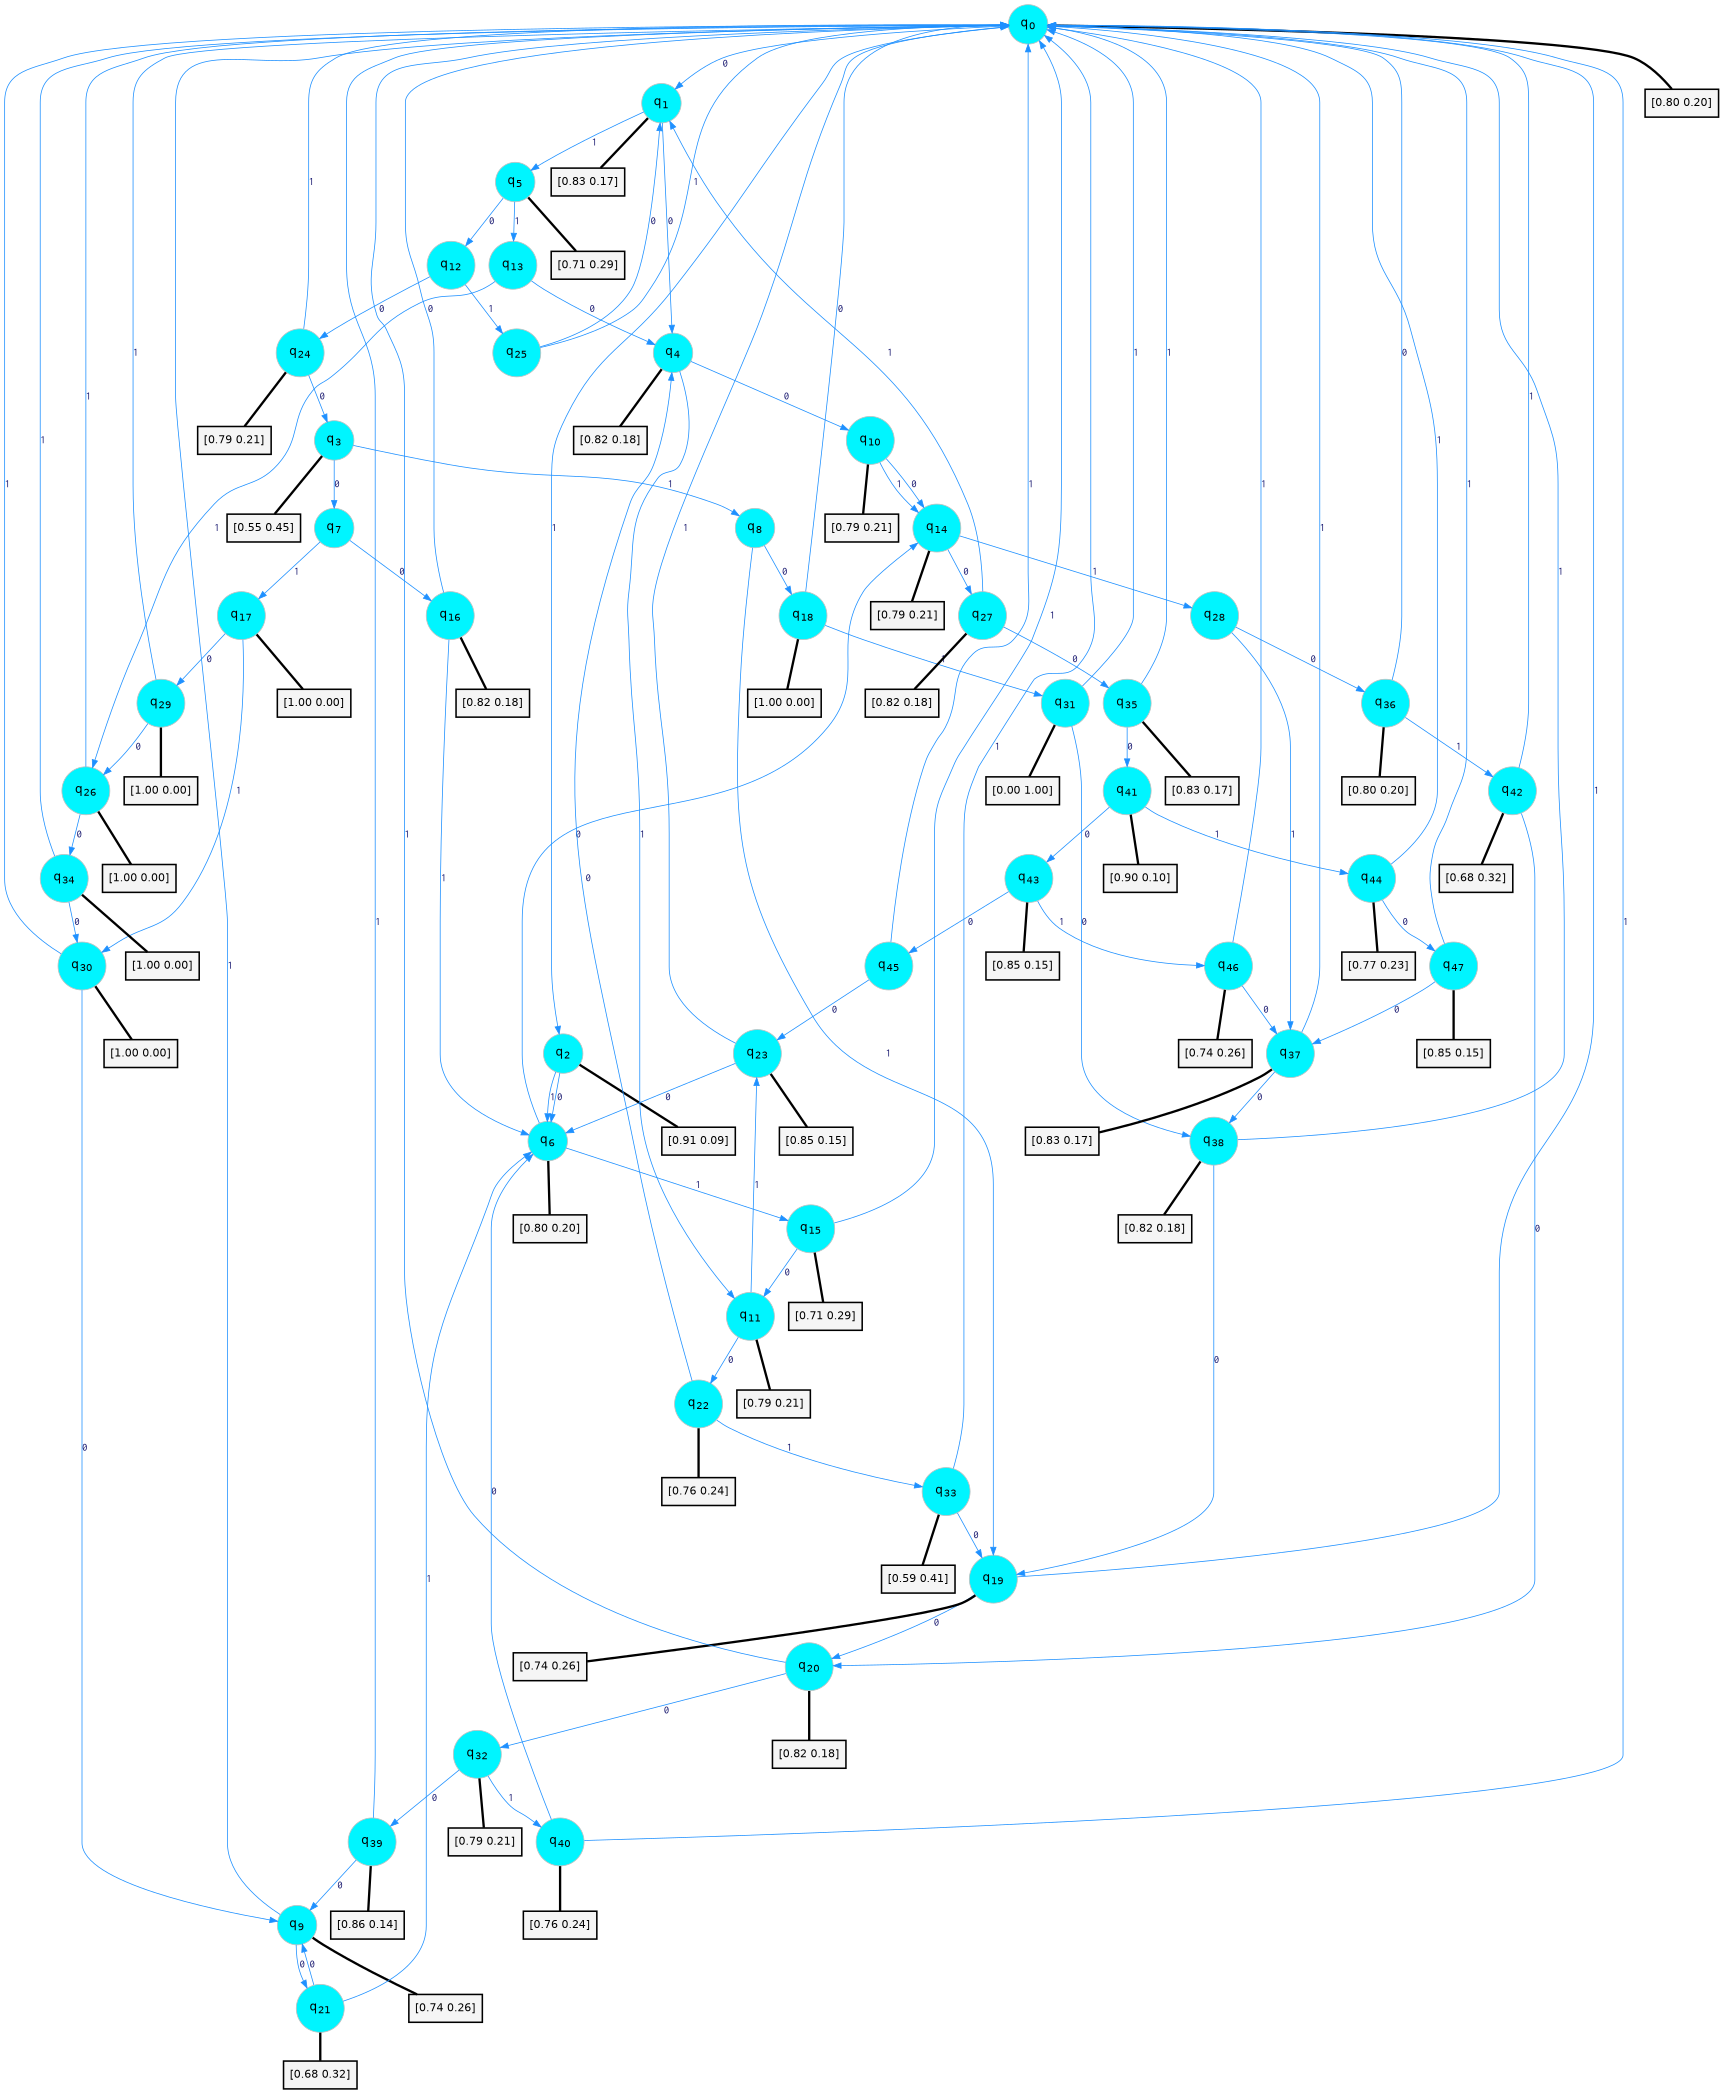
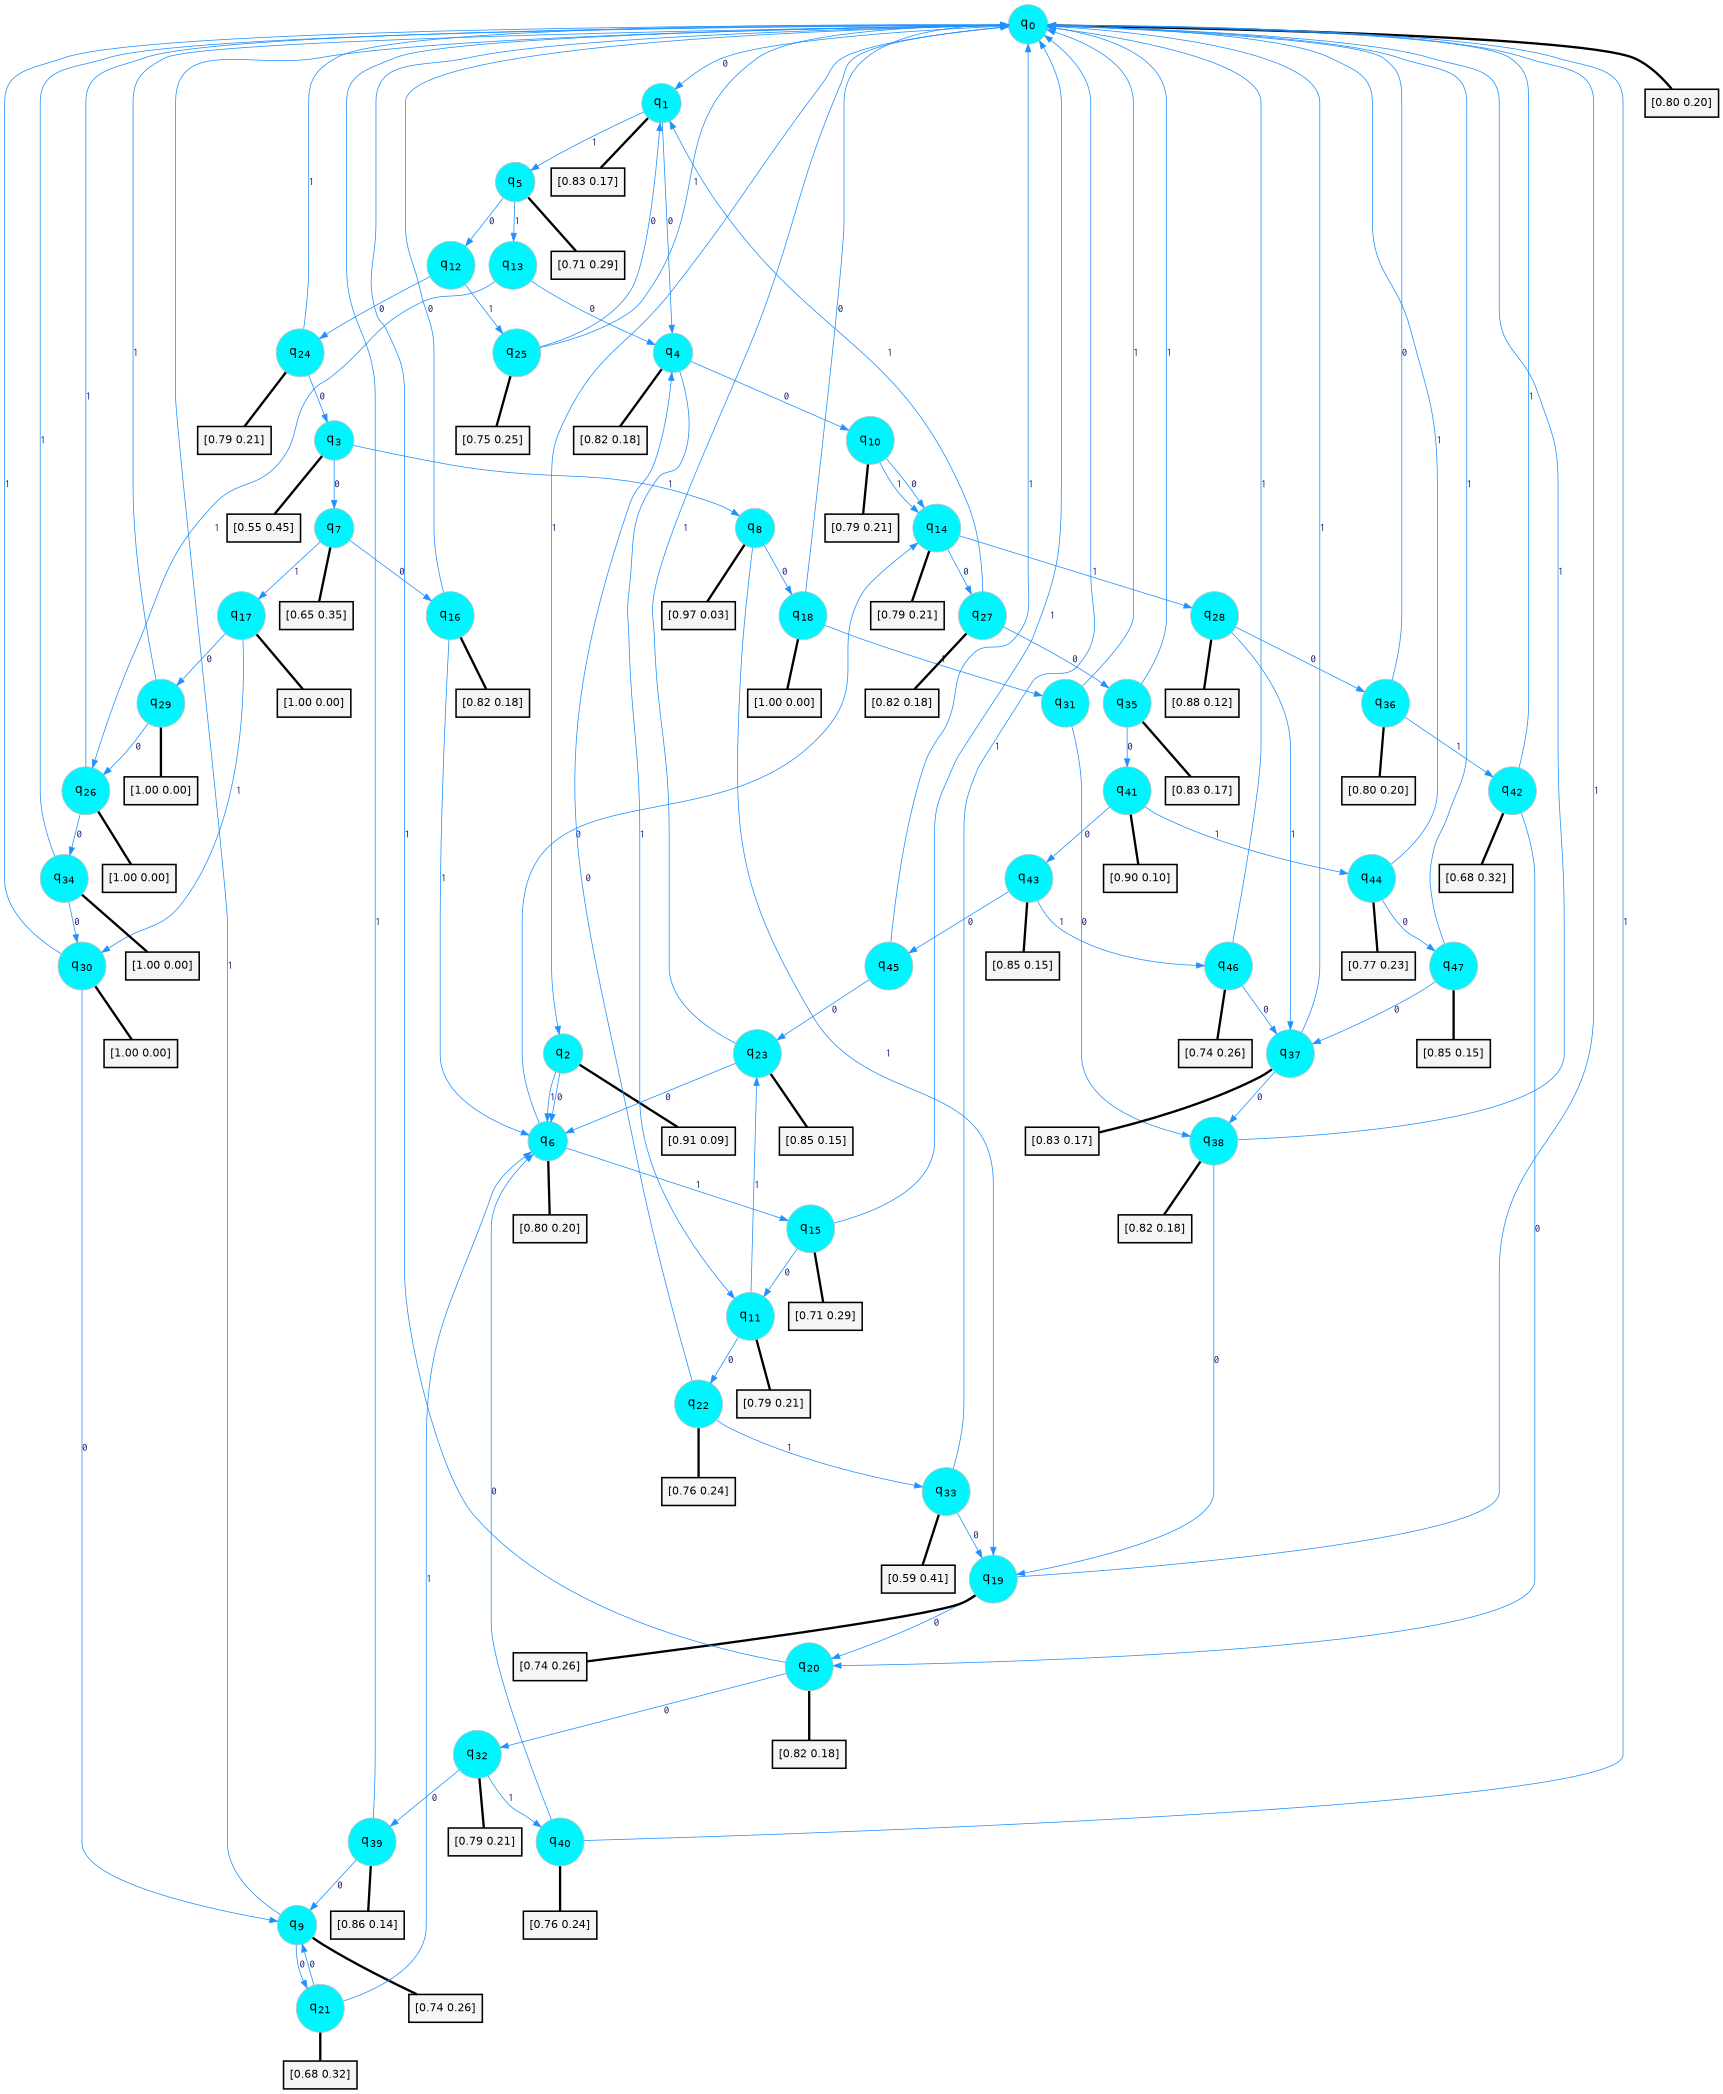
node "[0.75 0.25]": added
node "[0.65 0.35]": added
node "[0.97 0.03]": added
node "[0.88 0.12]": added
node "[0.00 1.00]": removed
